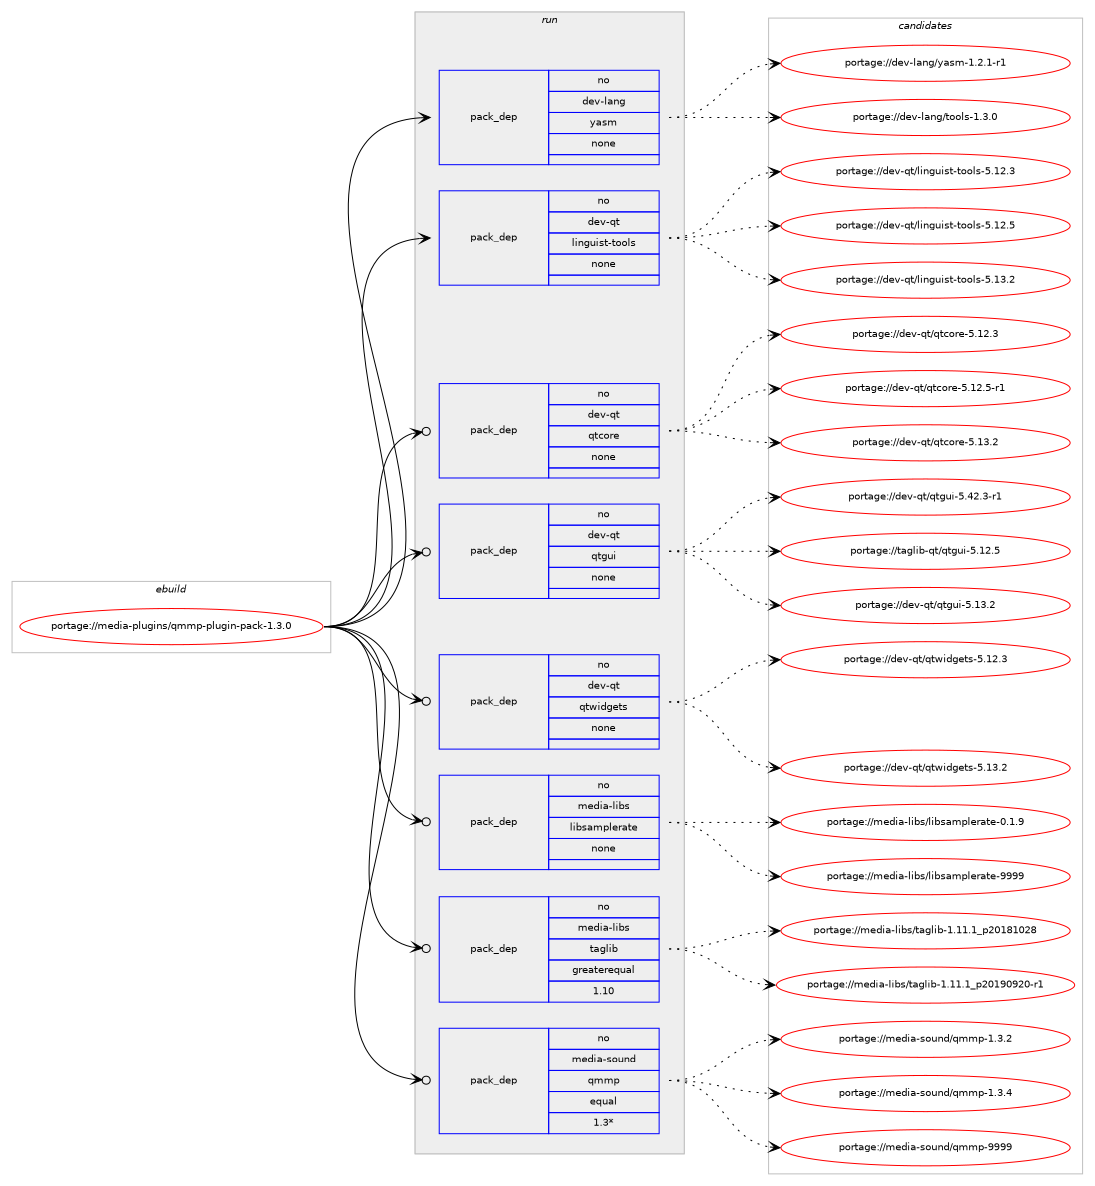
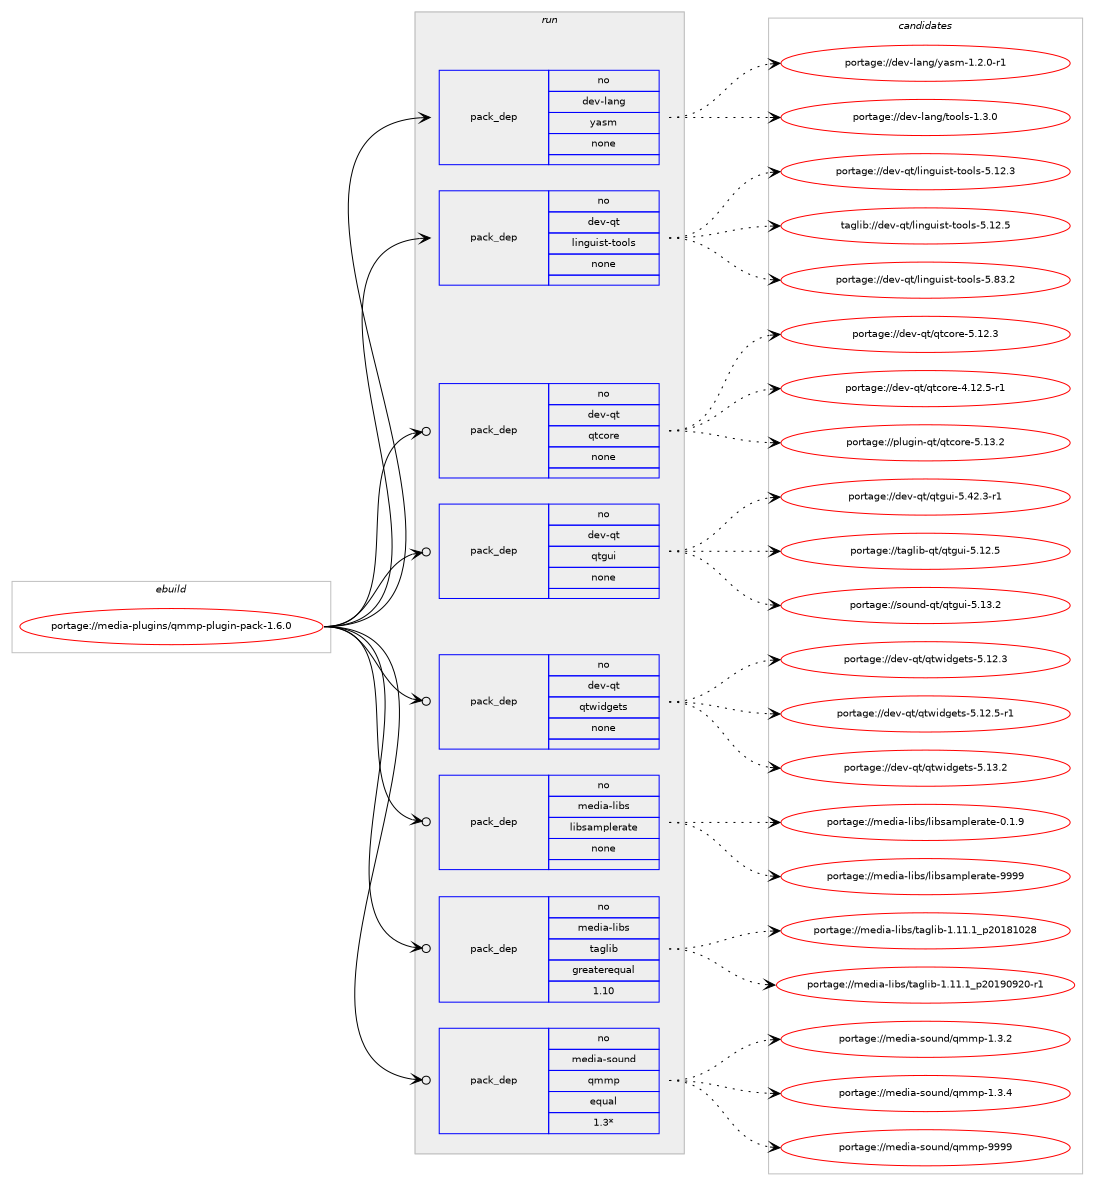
node "portage://dev-lang/yasm-1.2.1-r1": label "portage://dev-lang/yasm-1.2.1-r1" -> "portage://dev-lang/yasm-1.2.0-r1"
node "portage://dev-qt/linguist-tools-5.12.5": label "portage://dev-qt/linguist-tools-5.12.5" -> "taglib://dev-qt/linguist-tools-5.12.5"
node "portage://dev-qt/linguist-tools-5.13.2": label "portage://dev-qt/linguist-tools-5.13.2" -> "portage://dev-qt/linguist-tools-5.83.2"
node "portage://dev-qt/qtcore-5.12.5-r1": label "portage://dev-qt/qtcore-5.12.5-r1" -> "portage://dev-qt/qtcore-4.12.5-r1"
node "portage://dev-qt/qtcore-5.13.2": label "portage://dev-qt/qtcore-5.13.2" -> "portage://plugin-qt/qtcore-5.13.2"
node "portage://dev-qt/qtgui-5.13.2": label "portage://dev-qt/qtgui-5.13.2" -> "portage://sound-qt/qtgui-5.13.2"
node "portage://media-plugins/qmmp-plugin-pack-1.3.0": label "portage://media-plugins/qmmp-plugin-pack-1.3.0" -> "portage://media-plugins/qmmp-plugin-pack-1.6.0"
node "portage://dev-qt/qtwidgets-5.12.5-r1": added
